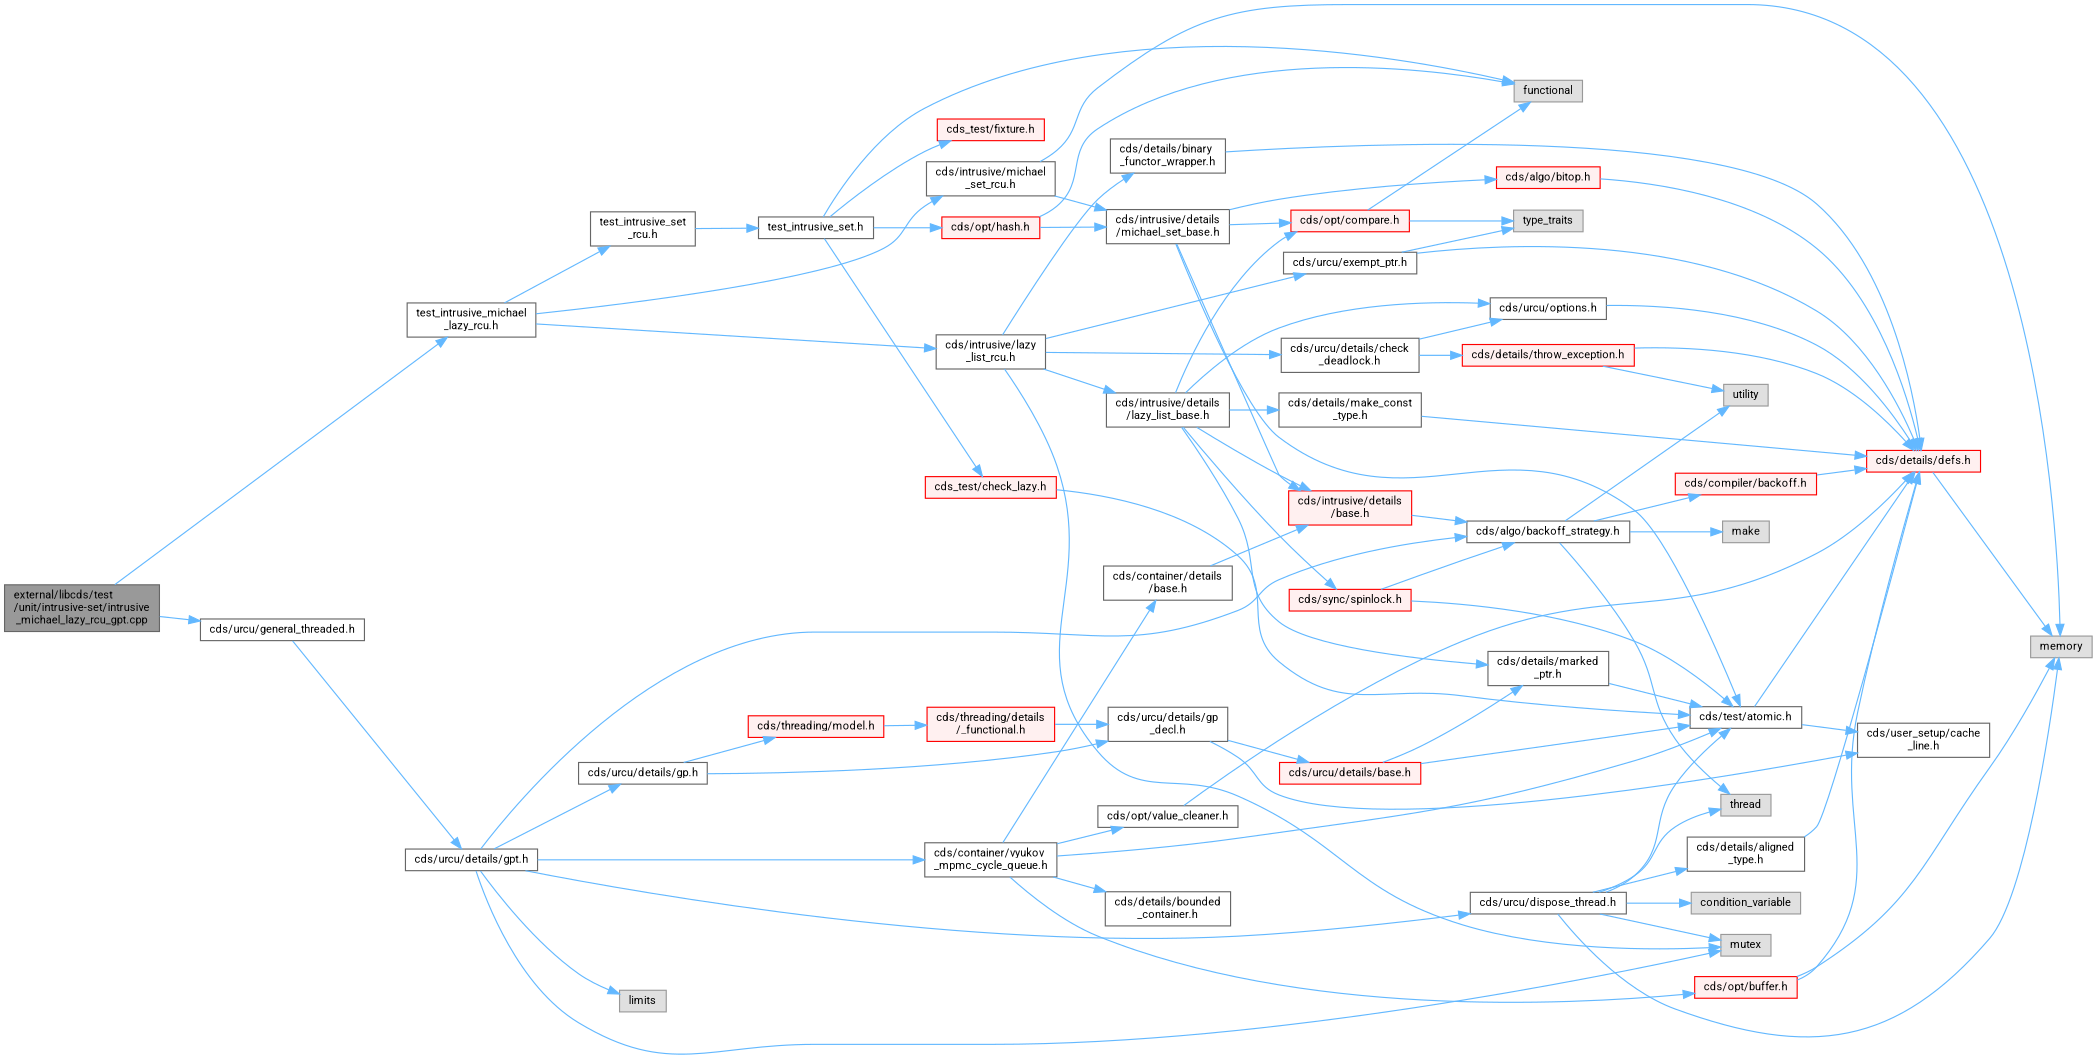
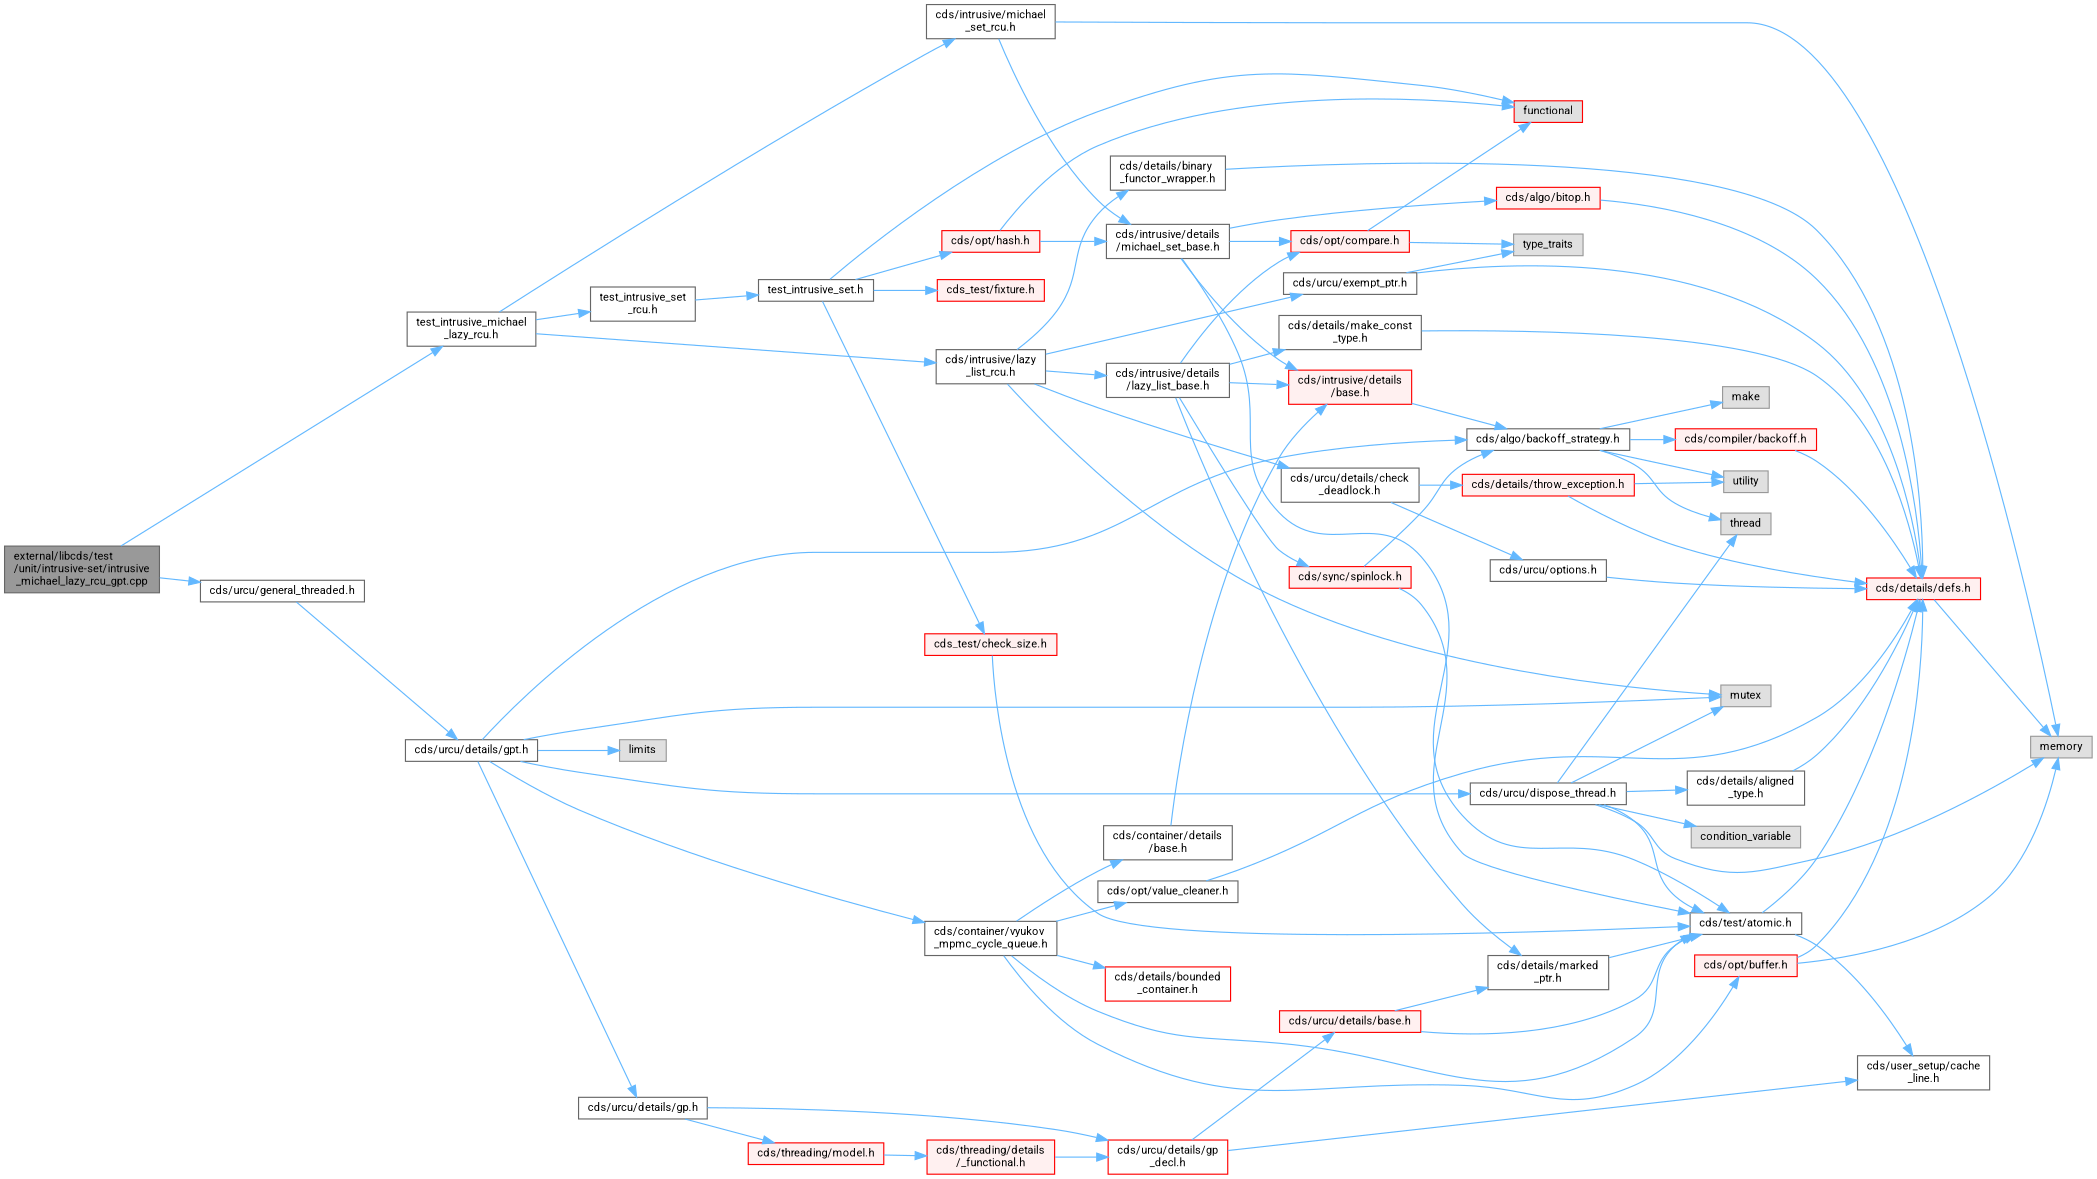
node "functional": color grey60 -> red
edge "cds/intrusive/details /lazy_list_base.h" -> "cds/urcu/options.h": removed
node "cds_test/check_lazy.h": label "cds_test/check_lazy.h" -> "cds_test/check_size.h"
node "cds/urcu/details/gp _decl.h": color grey40 -> red
node "cds/details/bounded _container.h": color grey40 -> red
